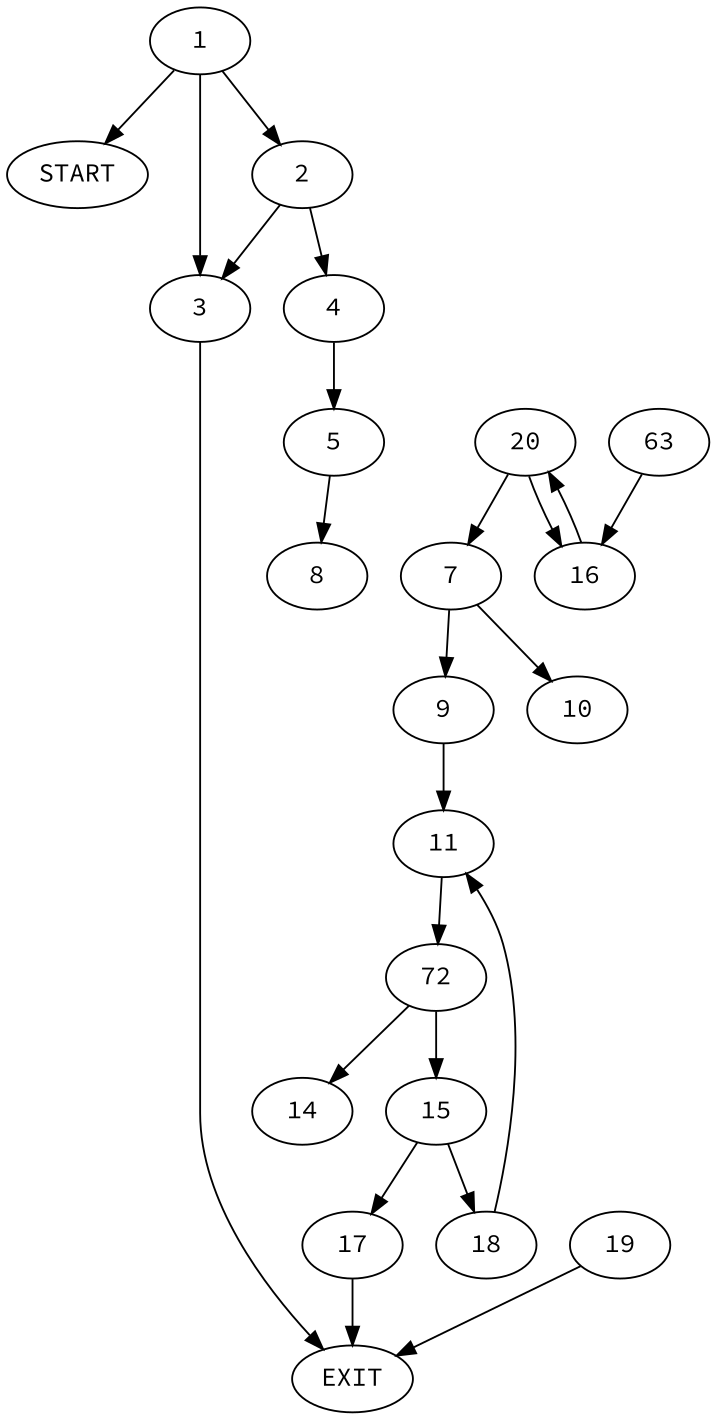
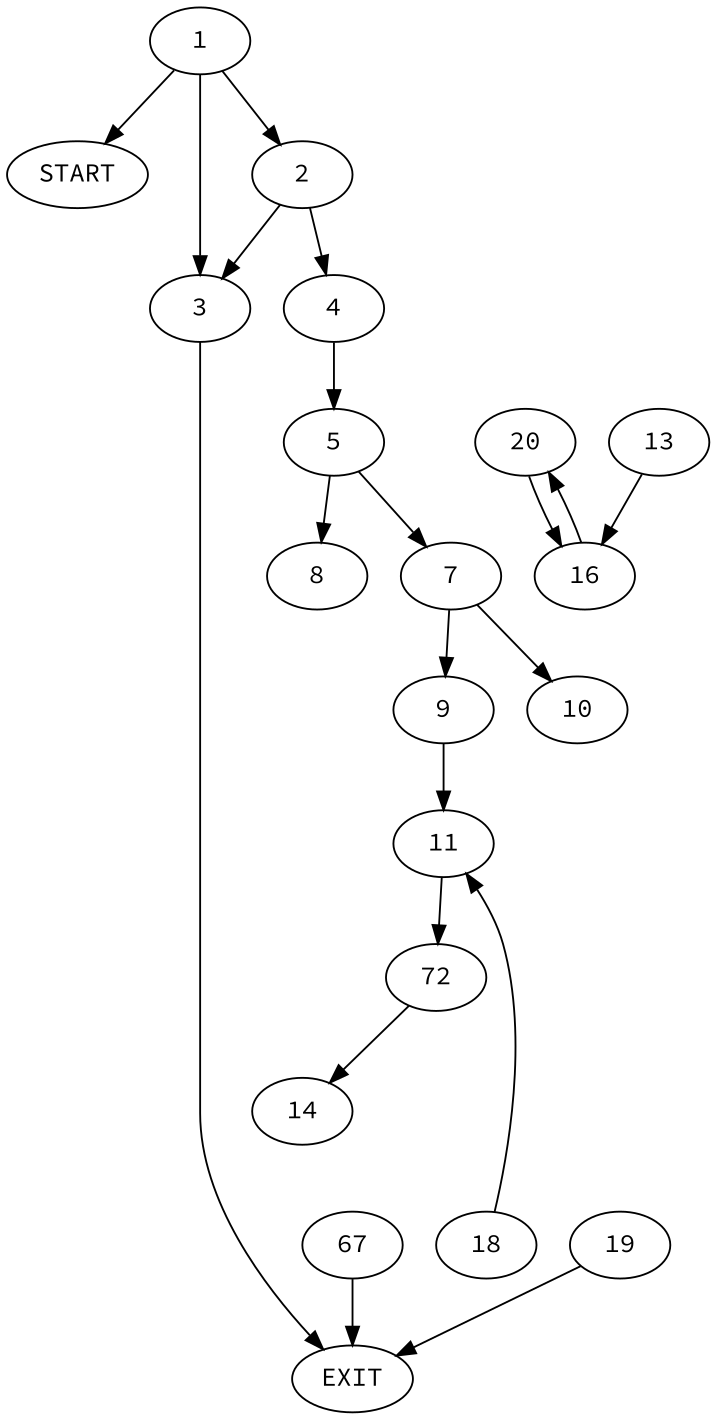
node "63": label "63" -> "13"
edge "20" -> "7": now "5" -> "7"
node "15": removed
node "17": label "17" -> "67"
